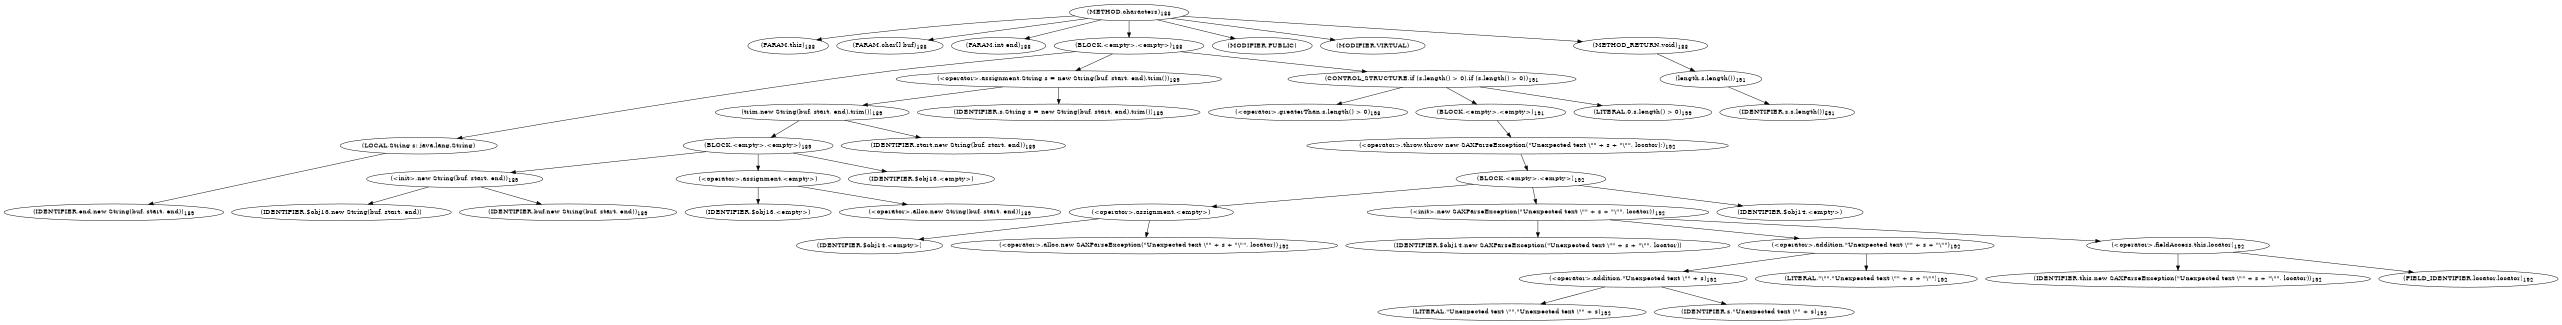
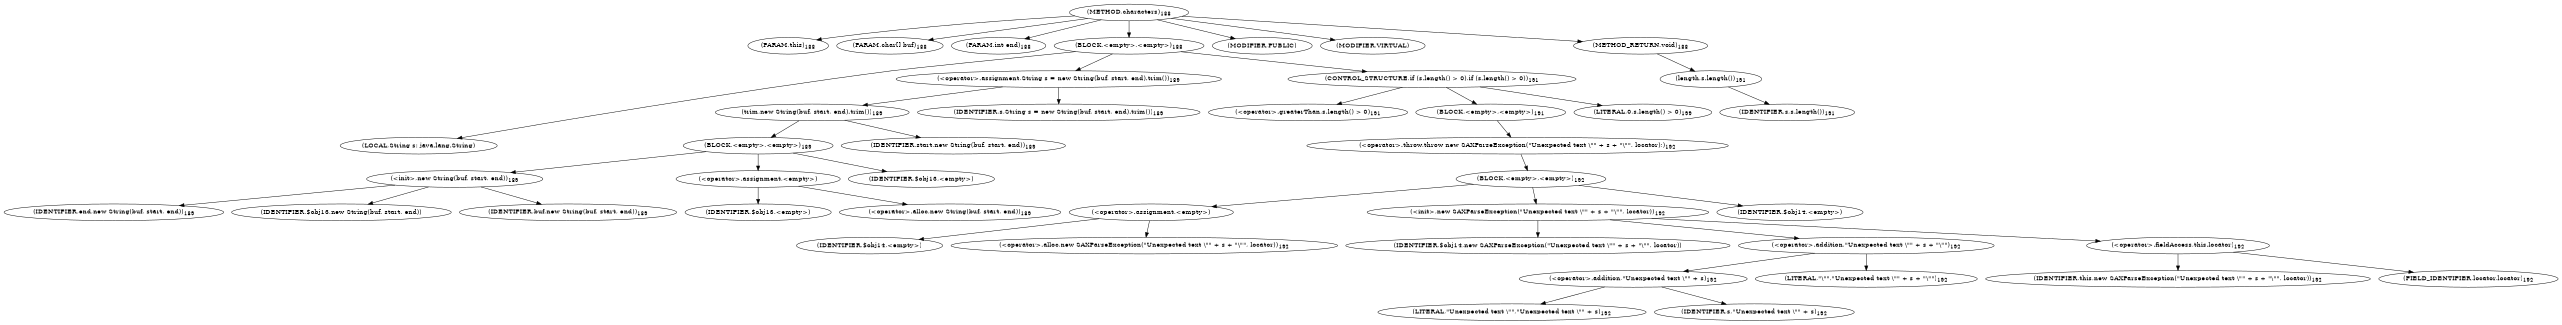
node "(<operator>.greaterThan,s.length() > 0)": text "198" -> "191"
node "(IDENTIFIER,s,s.length())": text "591" -> "191"
edge "(LOCAL,String s: java.lang.String)" -> "(IDENTIFIER,end,new String(buf, start, end))": now "(<init>,new String(buf, start, end))" -> "(IDENTIFIER,end,new String(buf, start, end))"
